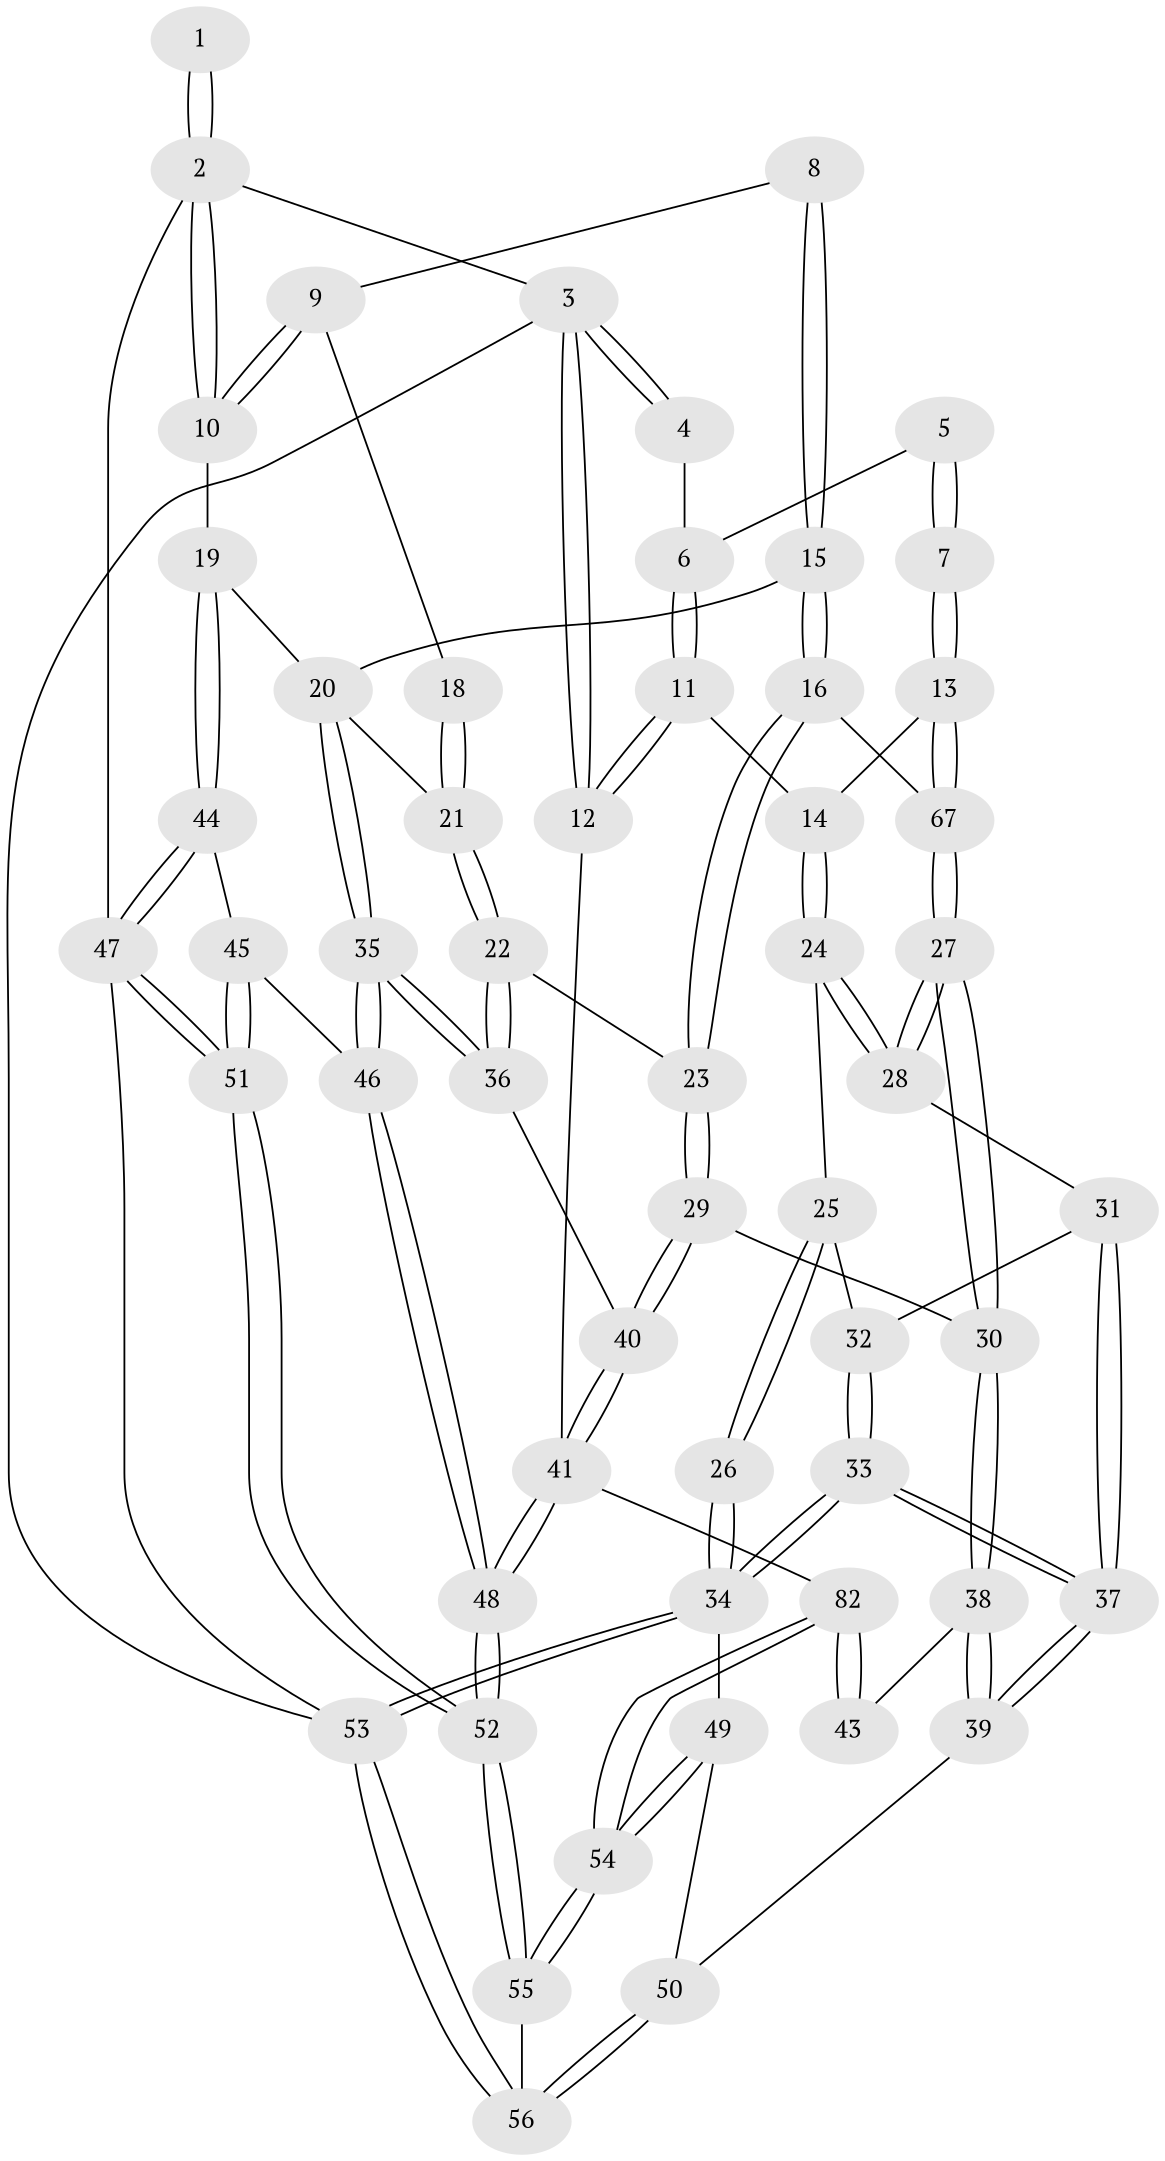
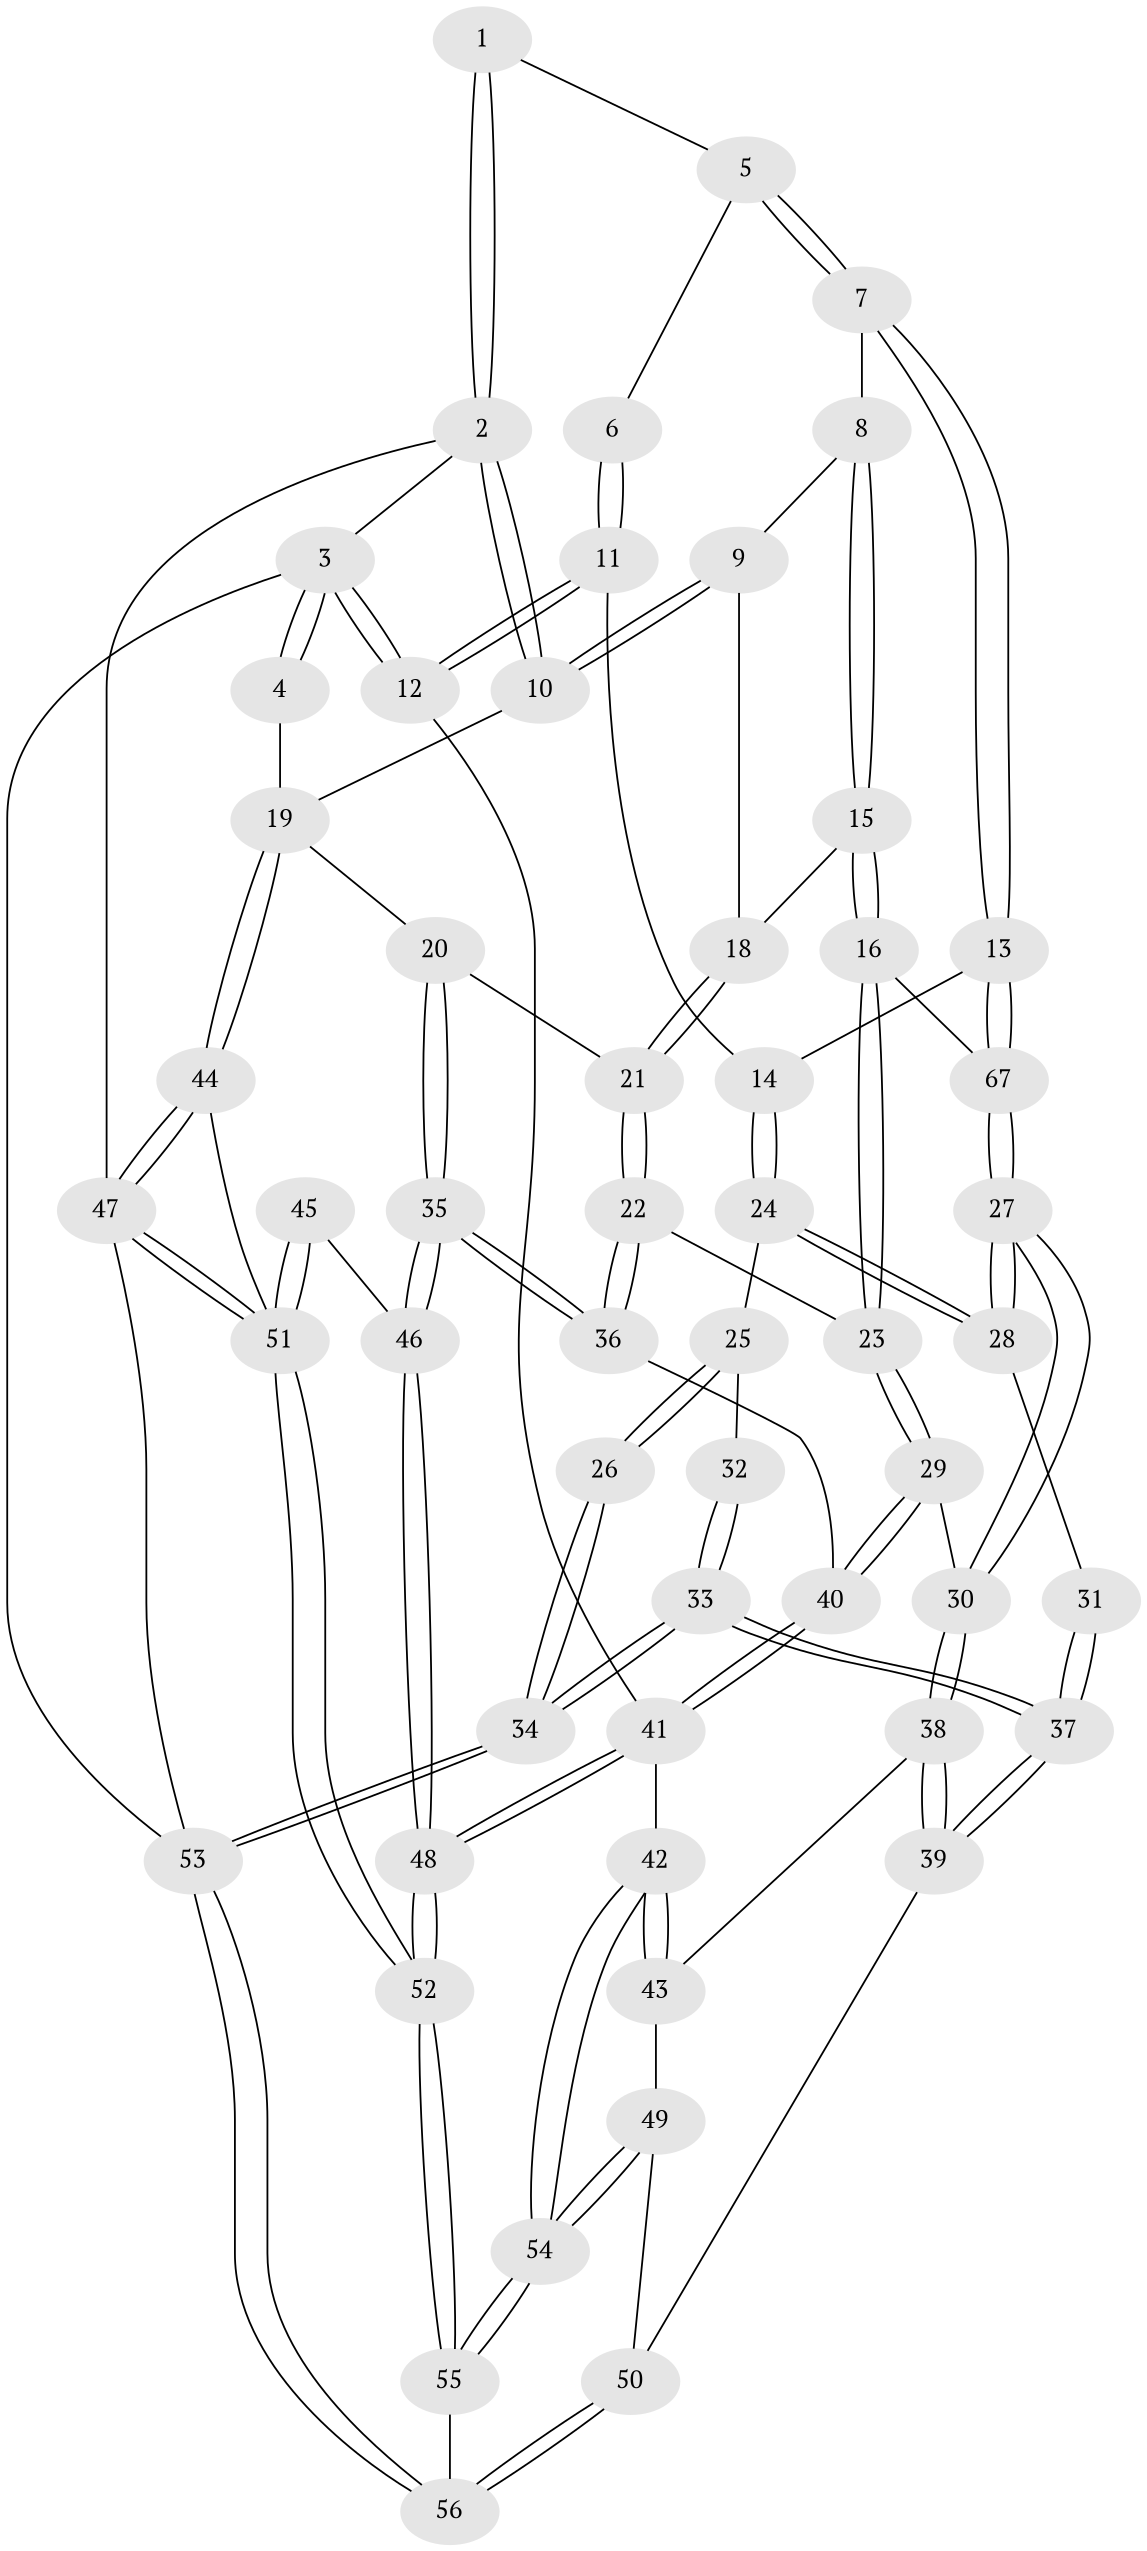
edge "1" -- "5": added
edge "7" -- "8": added
edge "4" -- "6": now "4" -- "19"
edge "15" -- "20": now "15" -- "18"
edge "44" -- "45": now "44" -- "51"
edge "31" -- "32": removed
node "82": label "82" -> "42"
edge "34" -- "49": now "43" -- "49"
